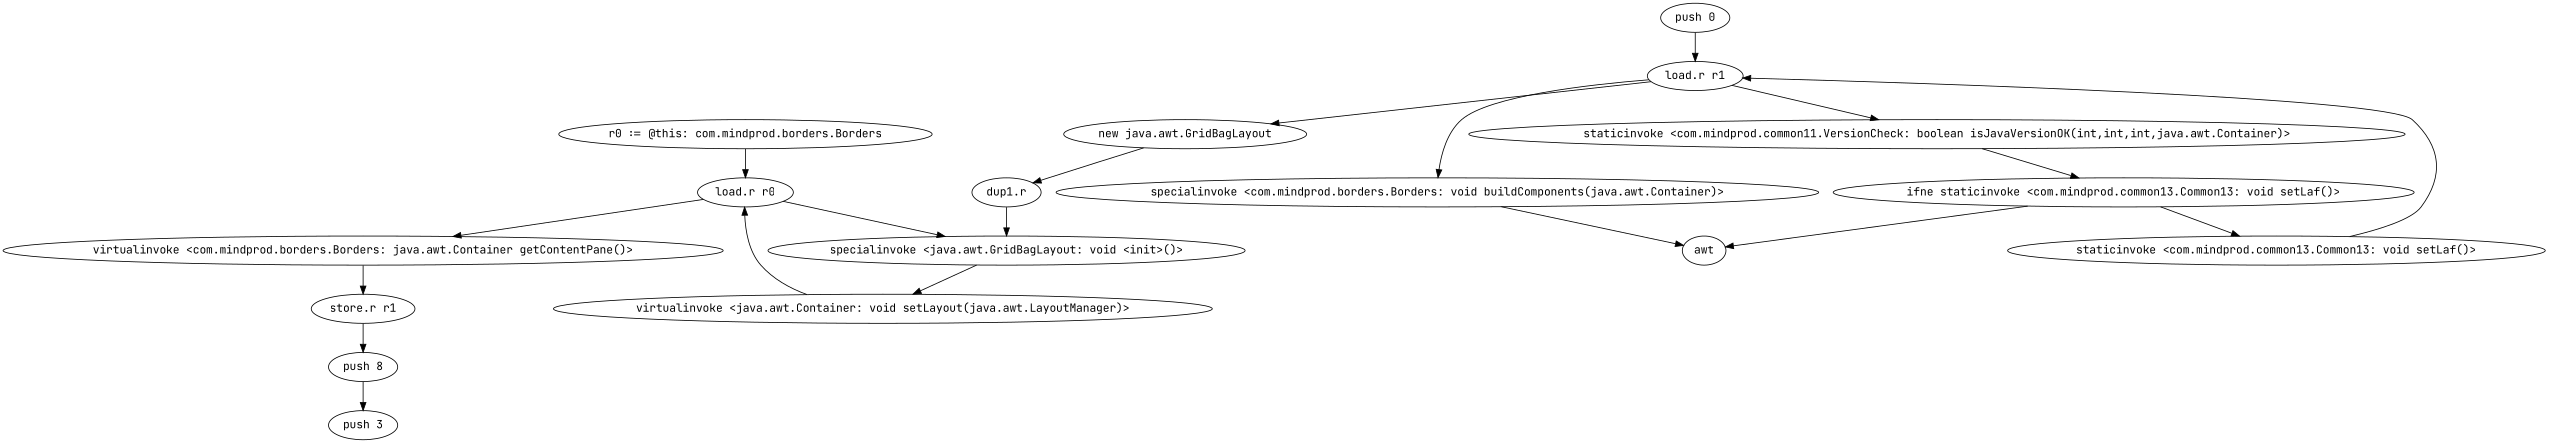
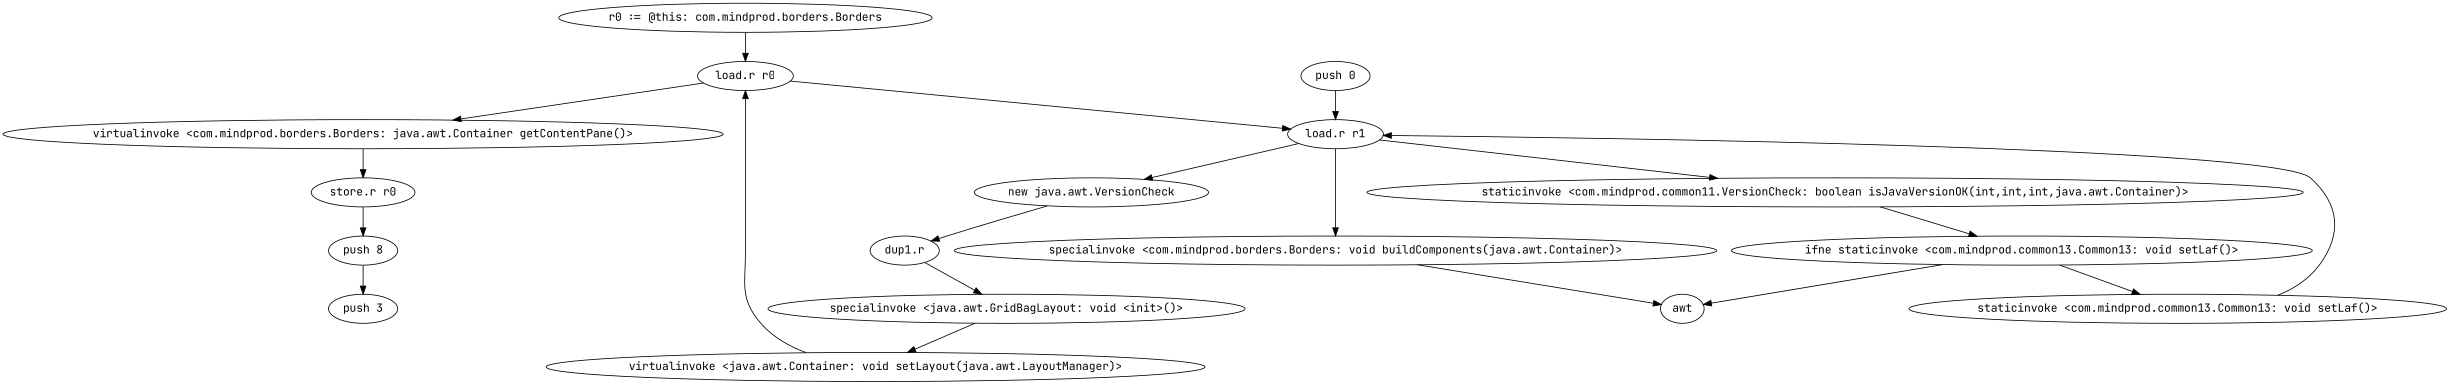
node "new java.awt.GridBagLayout": label "new java.awt.GridBagLayout" -> "new java.awt.VersionCheck"
edge "load.r r0" -> "specialinvoke <java.awt.GridBagLayout: void <init>()>": now "load.r r0" -> "load.r r1"
node "store.r r1": label "store.r r1" -> "store.r r0"
